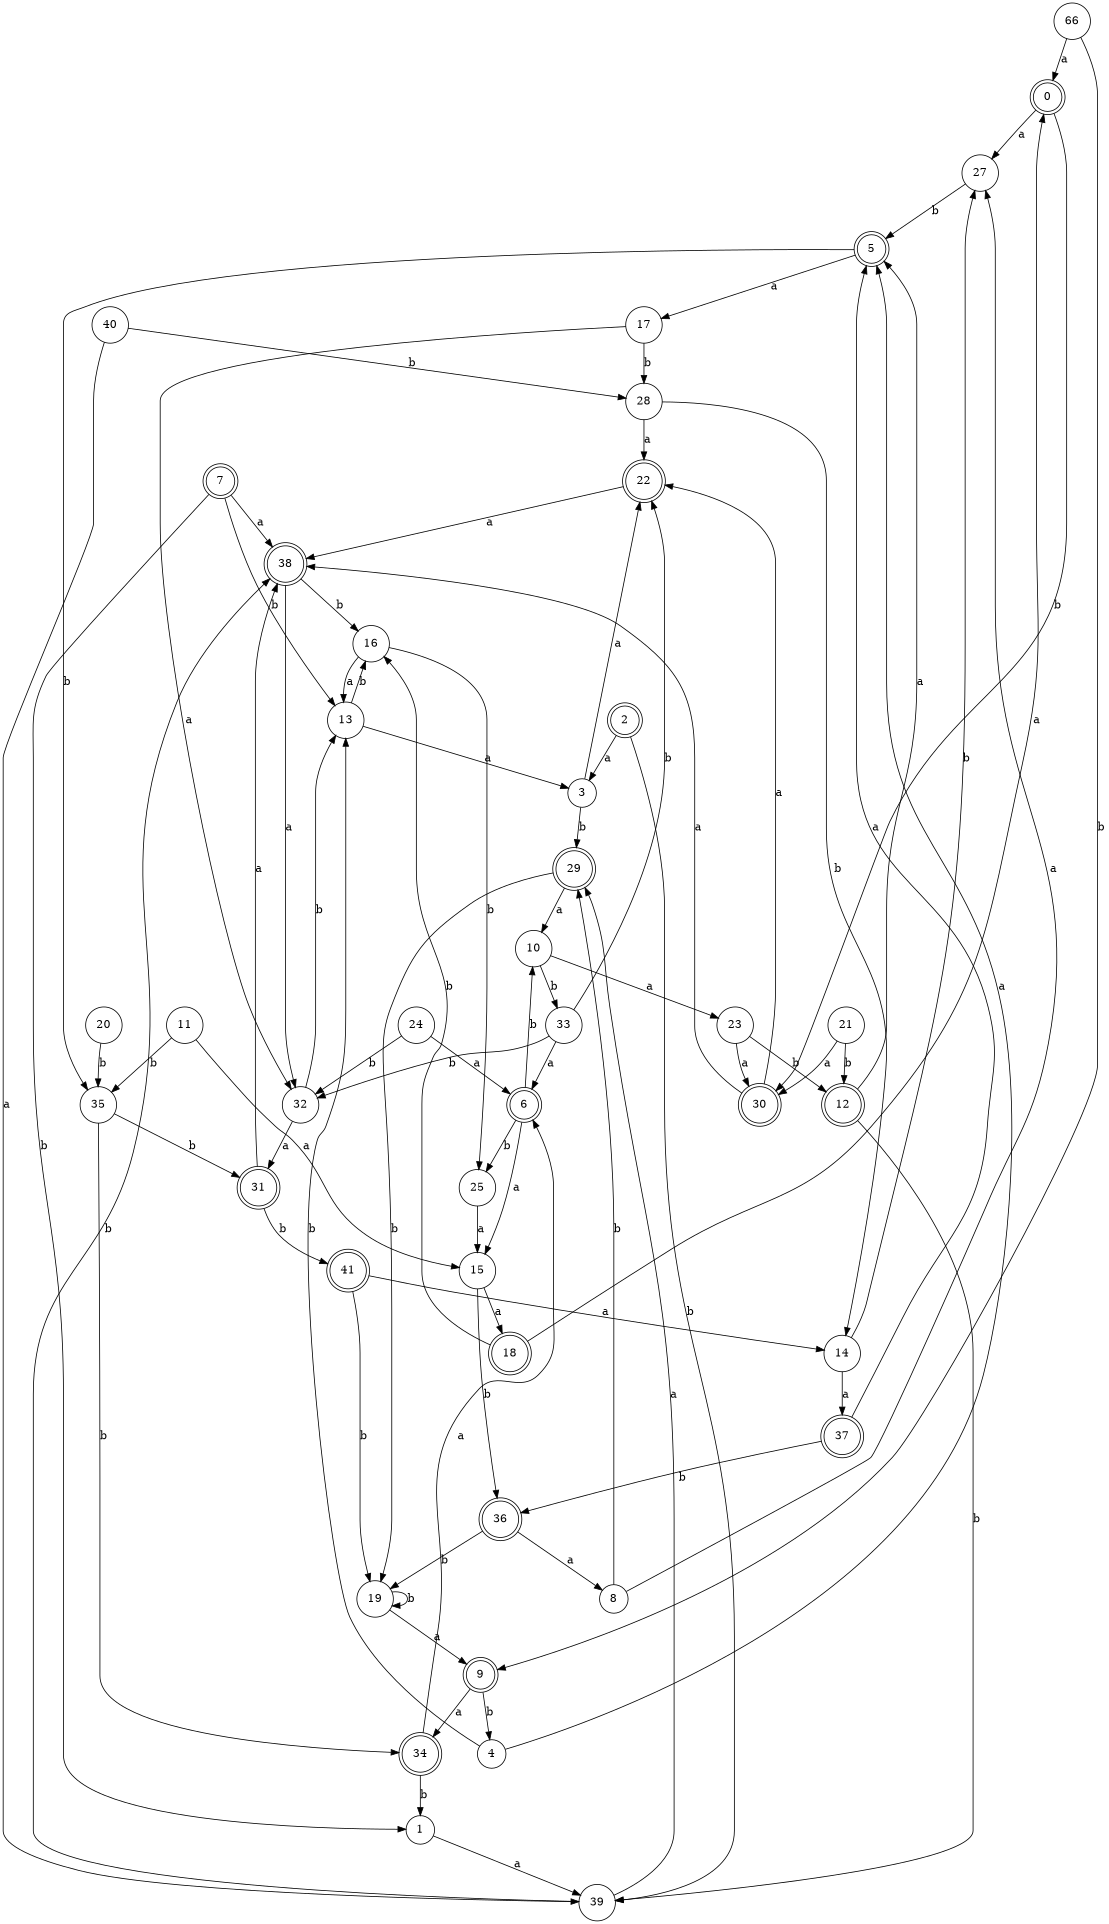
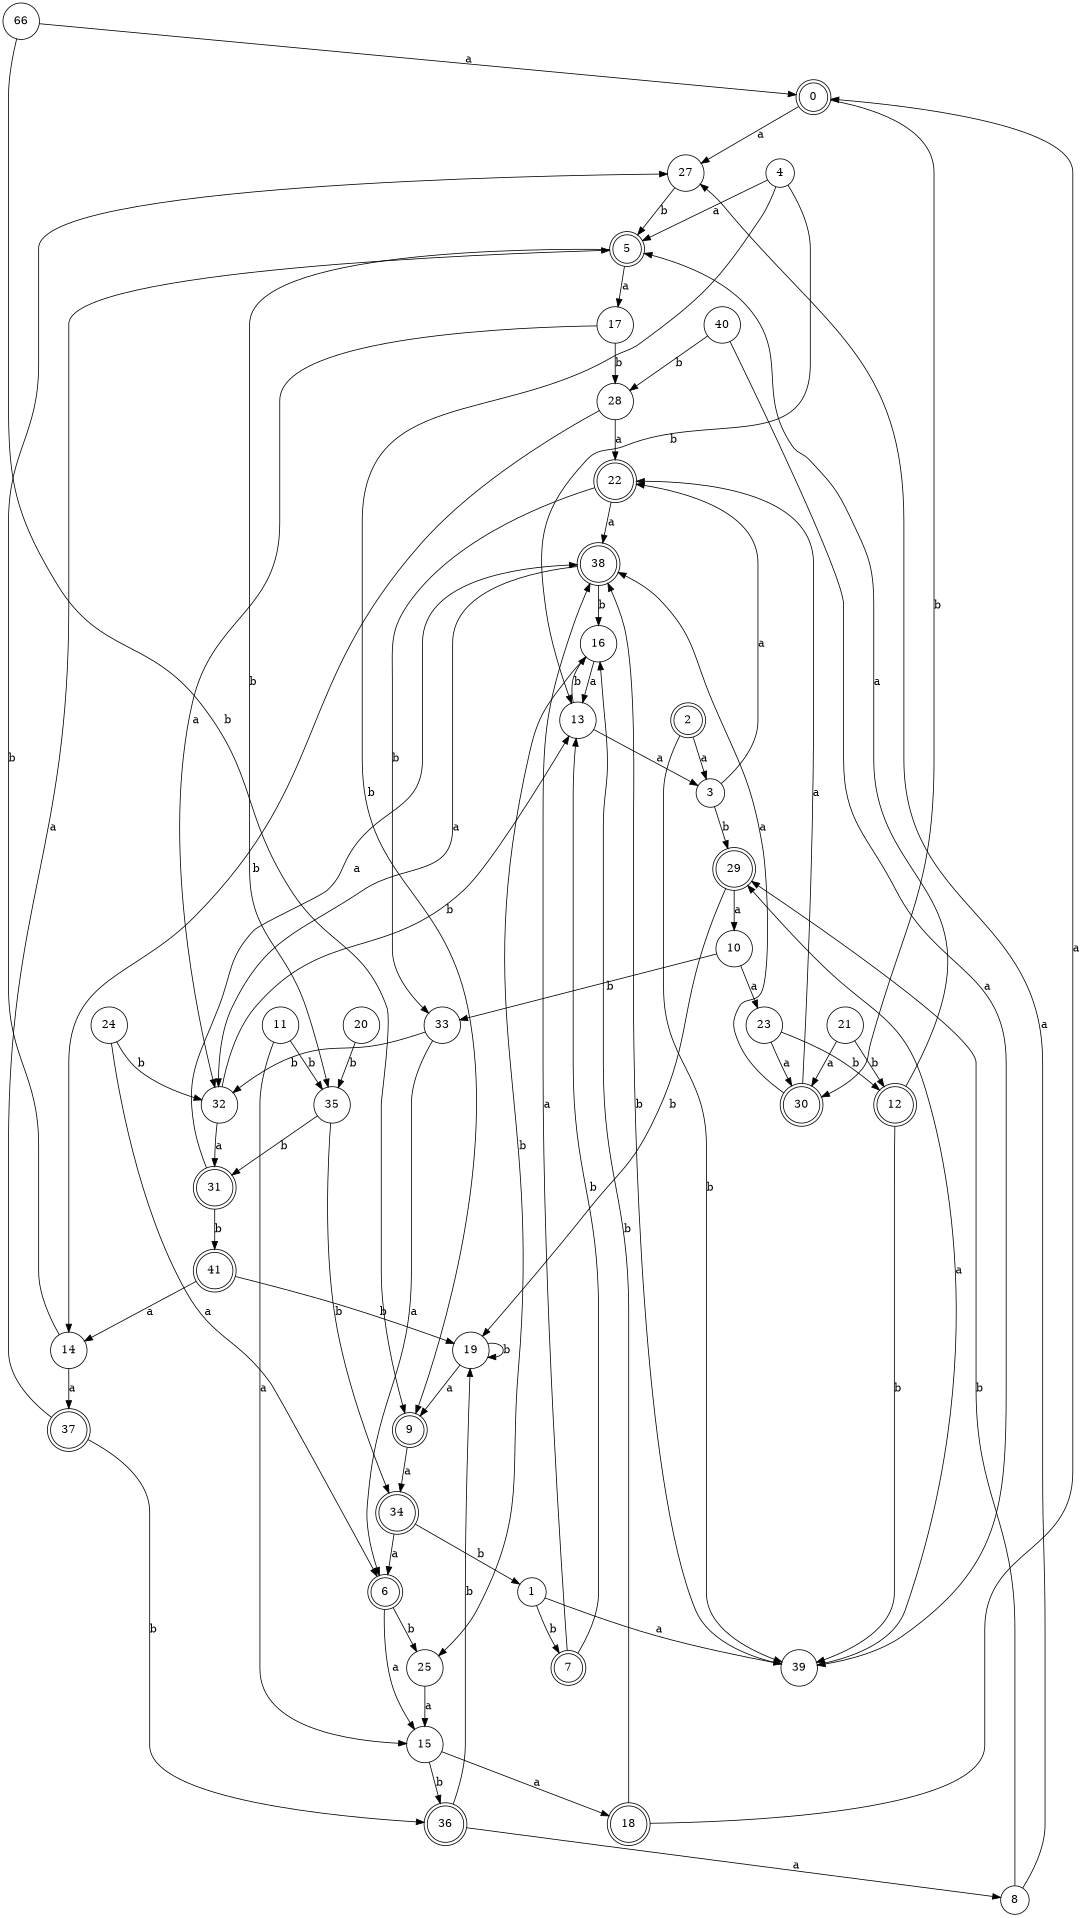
edge "33" -> "22": reversed
edge "6" -> "10": removed, label "b"
edge "7" -> "1": reversed
edge "9" -> "4": reversed
